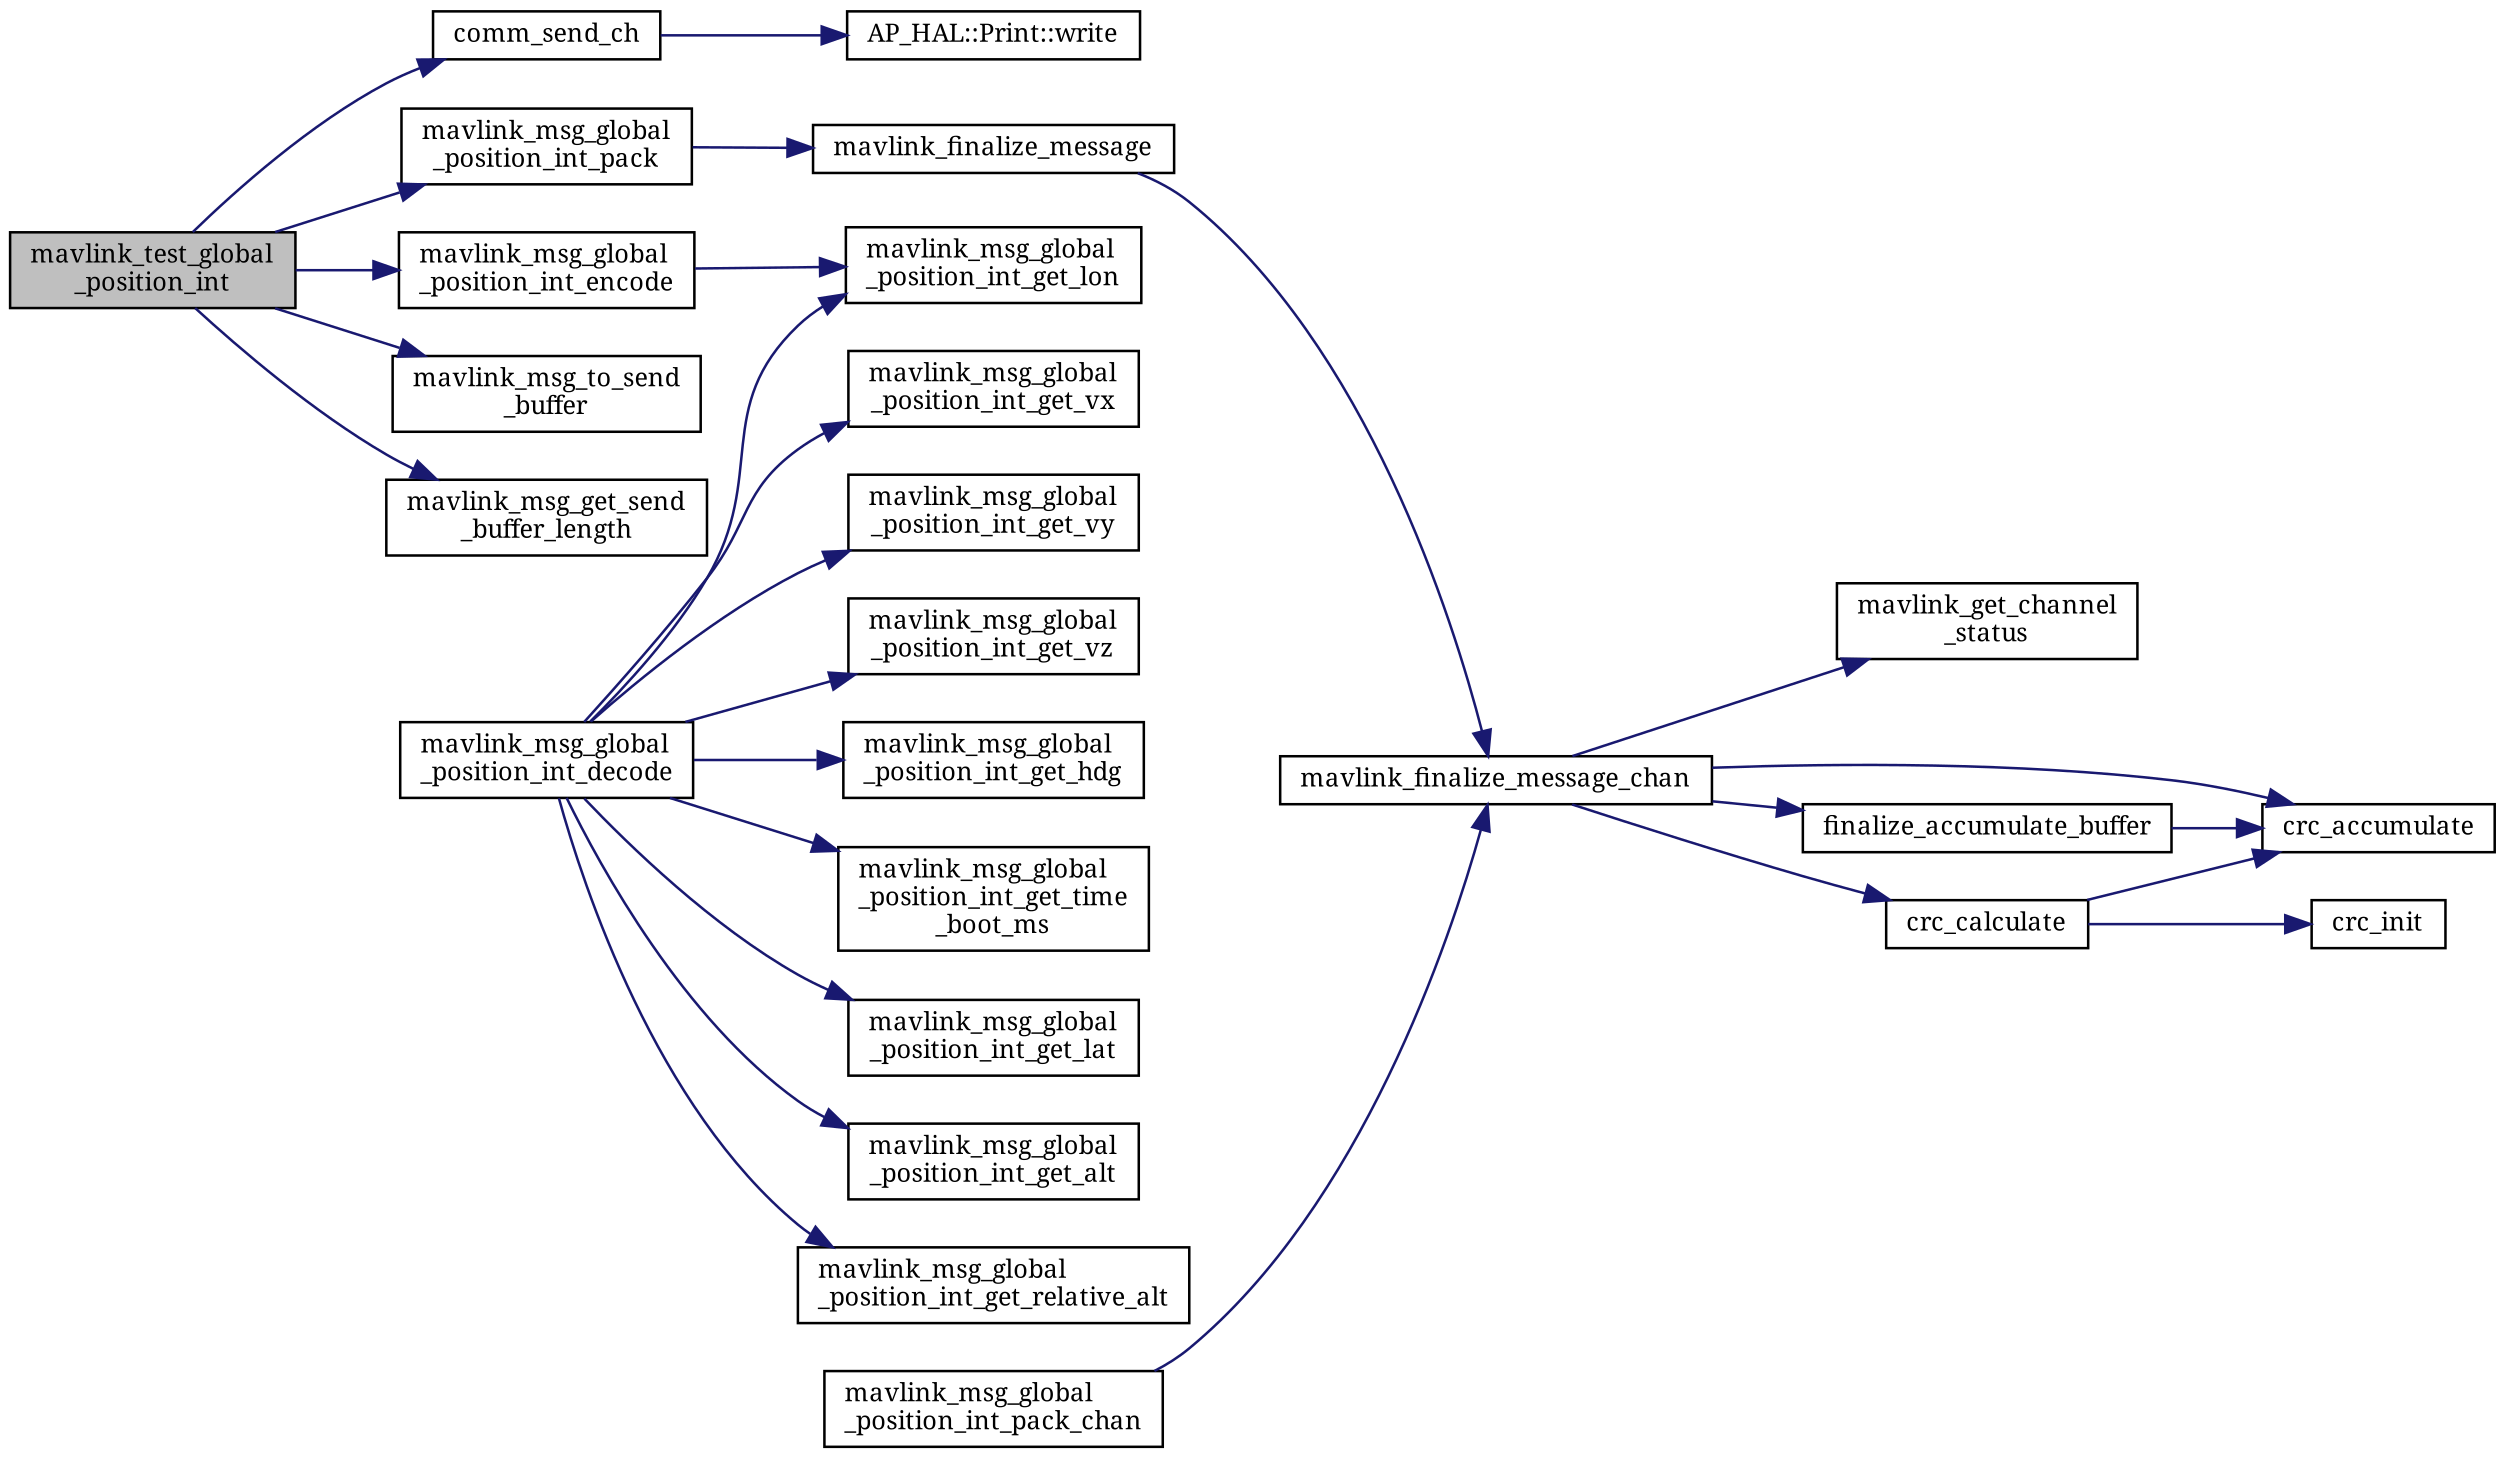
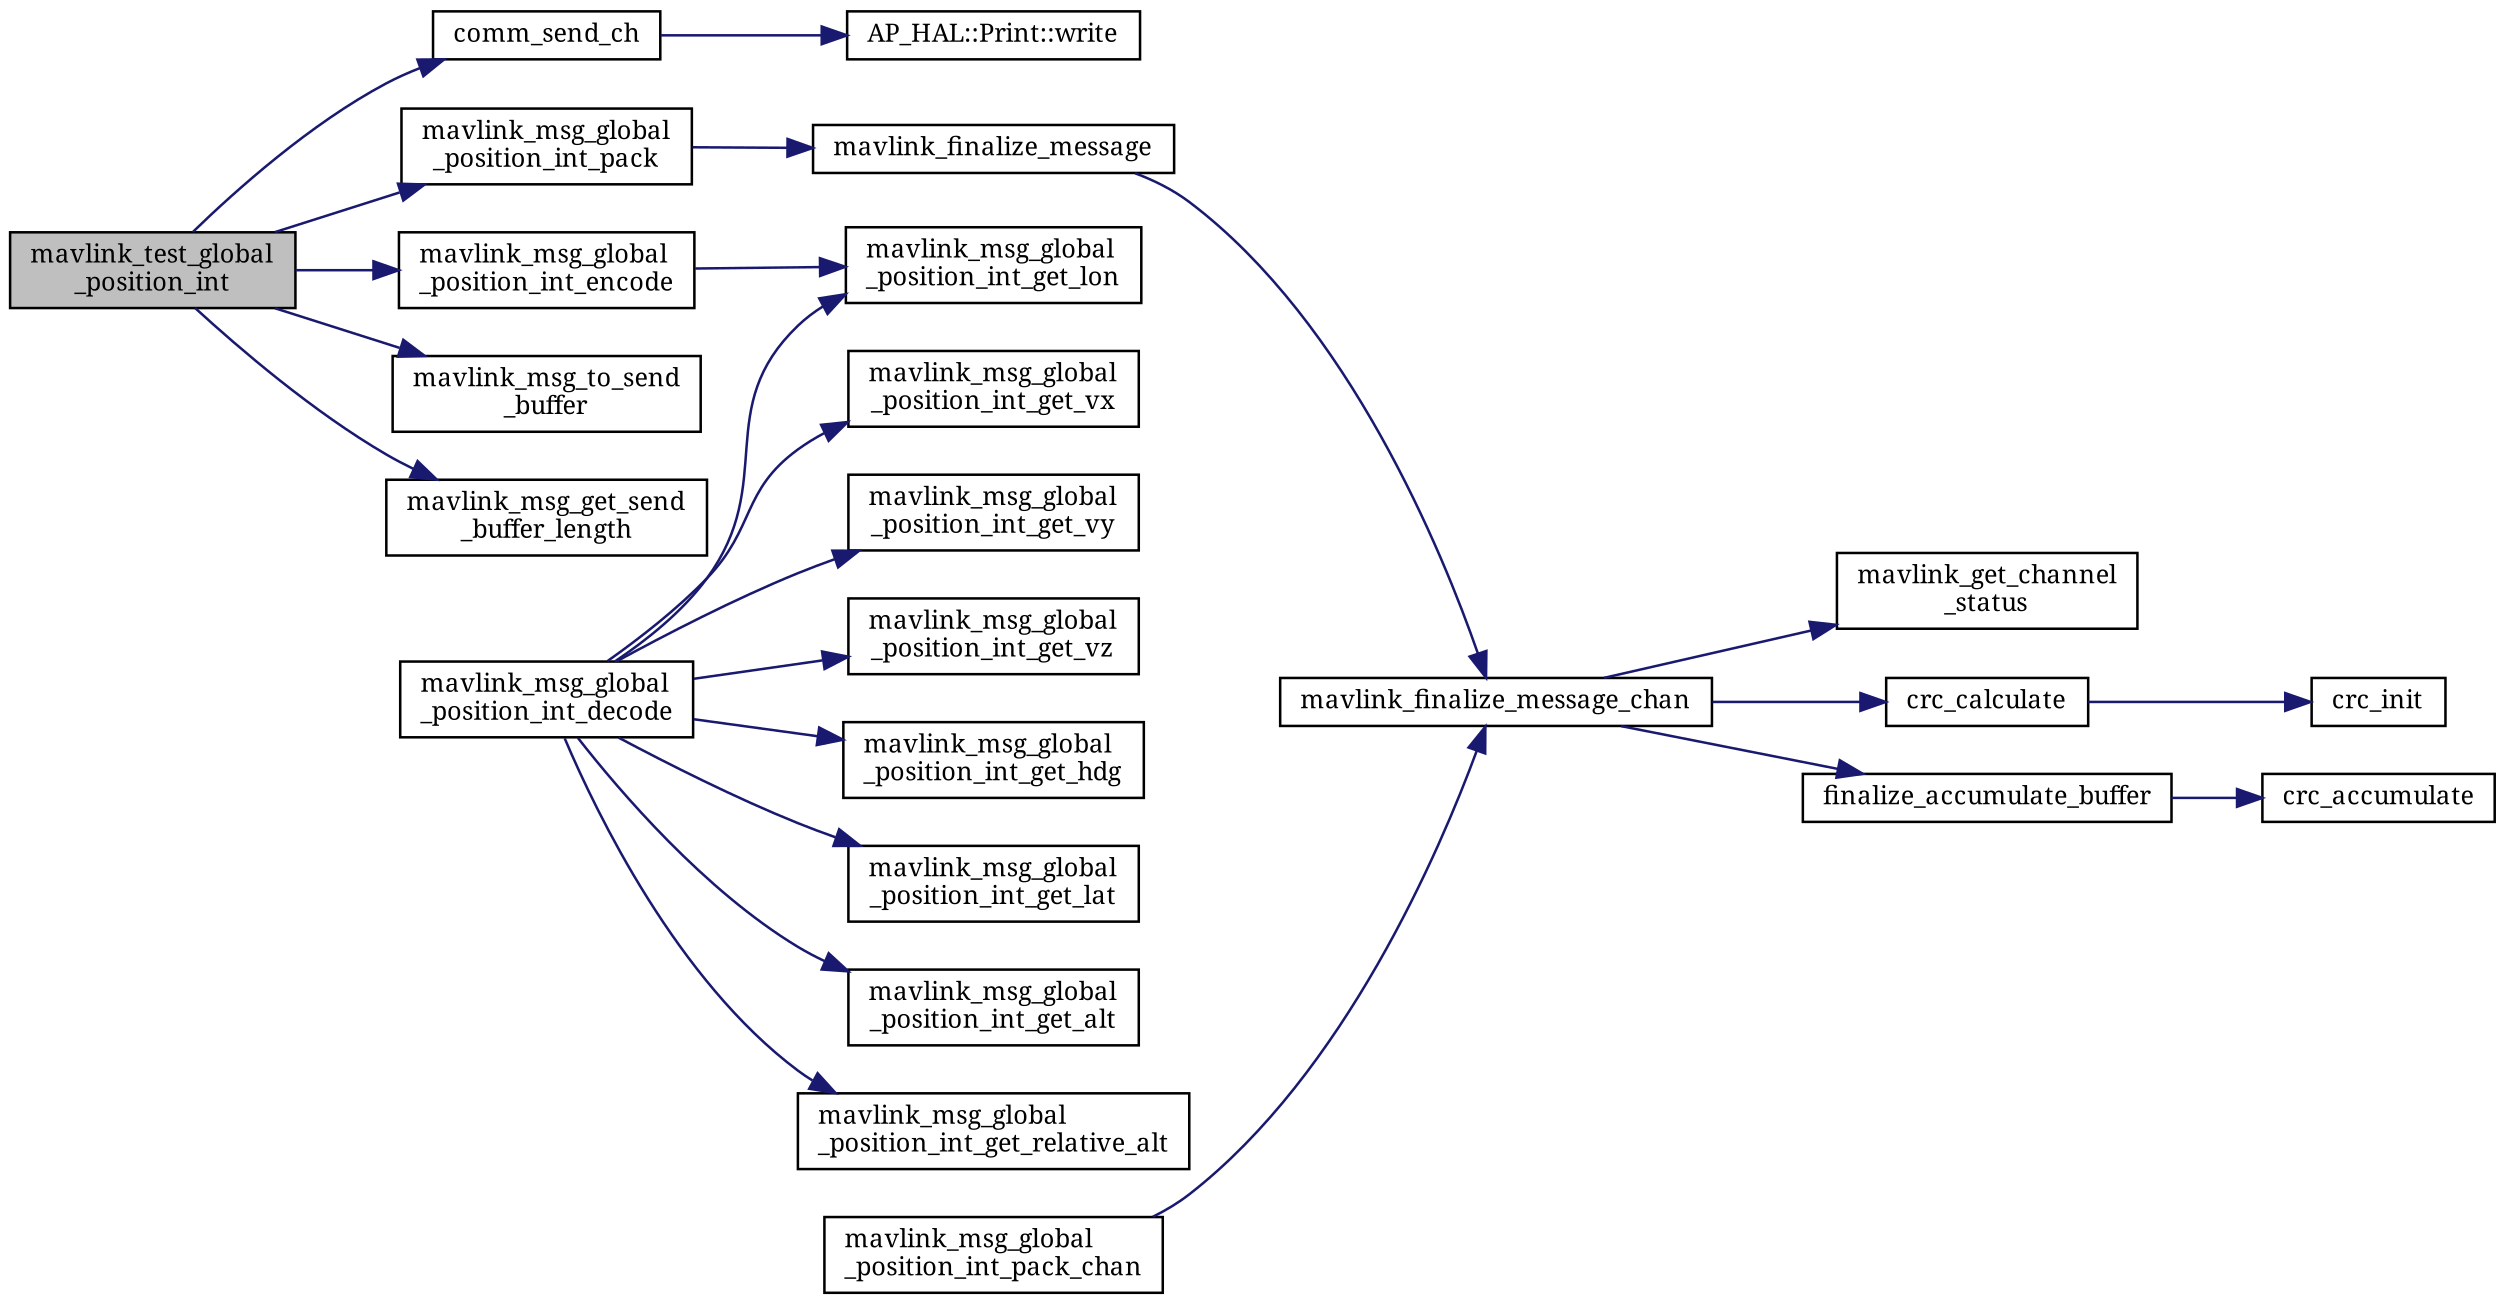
edge "mavlink_finalize_message_chan" -> "crc_accumulate": removed
edge "crc_calculate" -> "crc_accumulate": removed
node "mavlink_msg_global _position_int_get_time _boot_ms": removed
